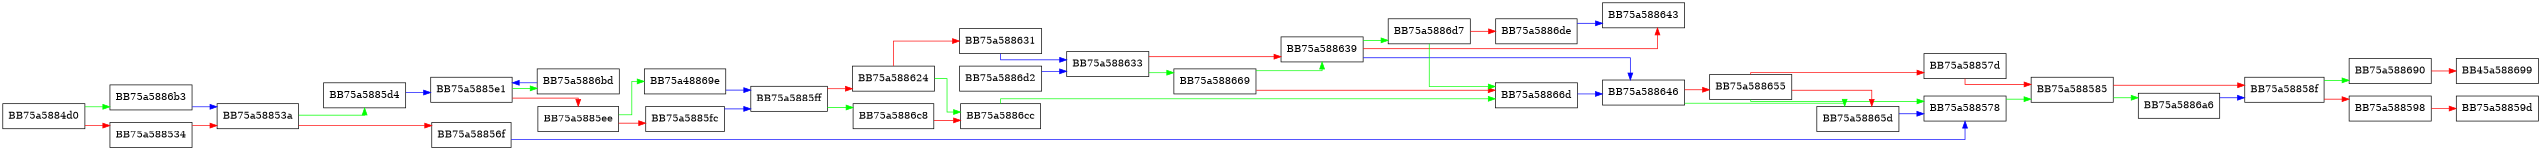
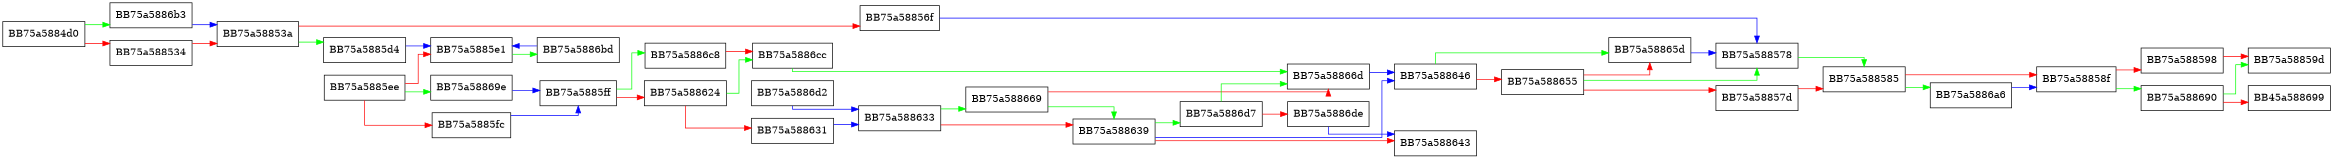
node "BB75a48869e": label "BB75a48869e" -> "BB75a58869e"
edge "BB75a588690" -> "BB75a58859d": added
edge "BB75a5885e1" -> "BB75a5885ee": reversed
